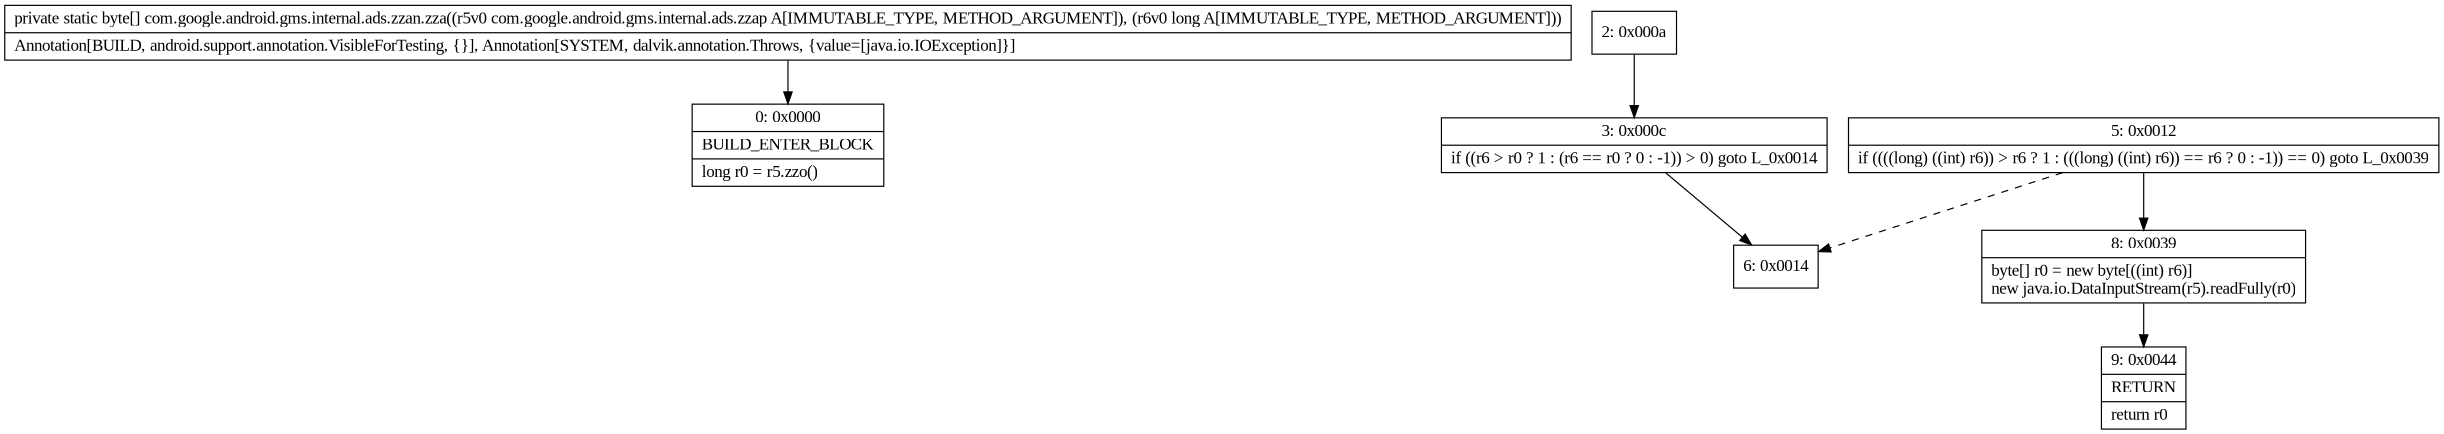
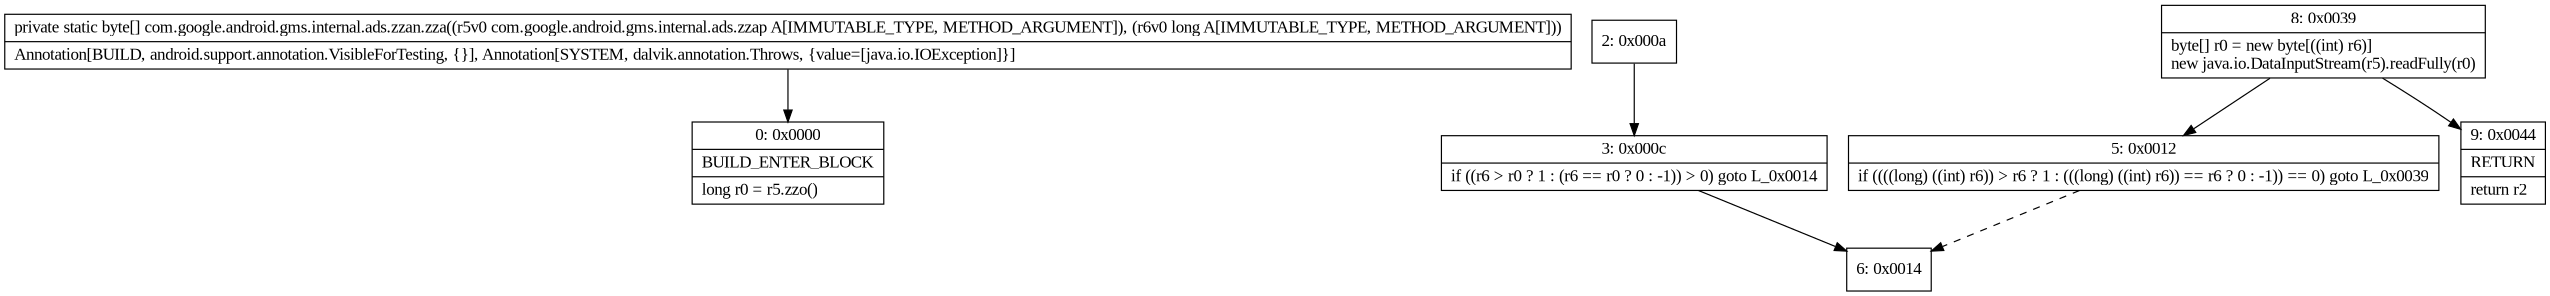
edge "5: 0x0012" -> "8: 0x0039": reversed
node "9: 0x0044": text "return r0" -> "return r2"
